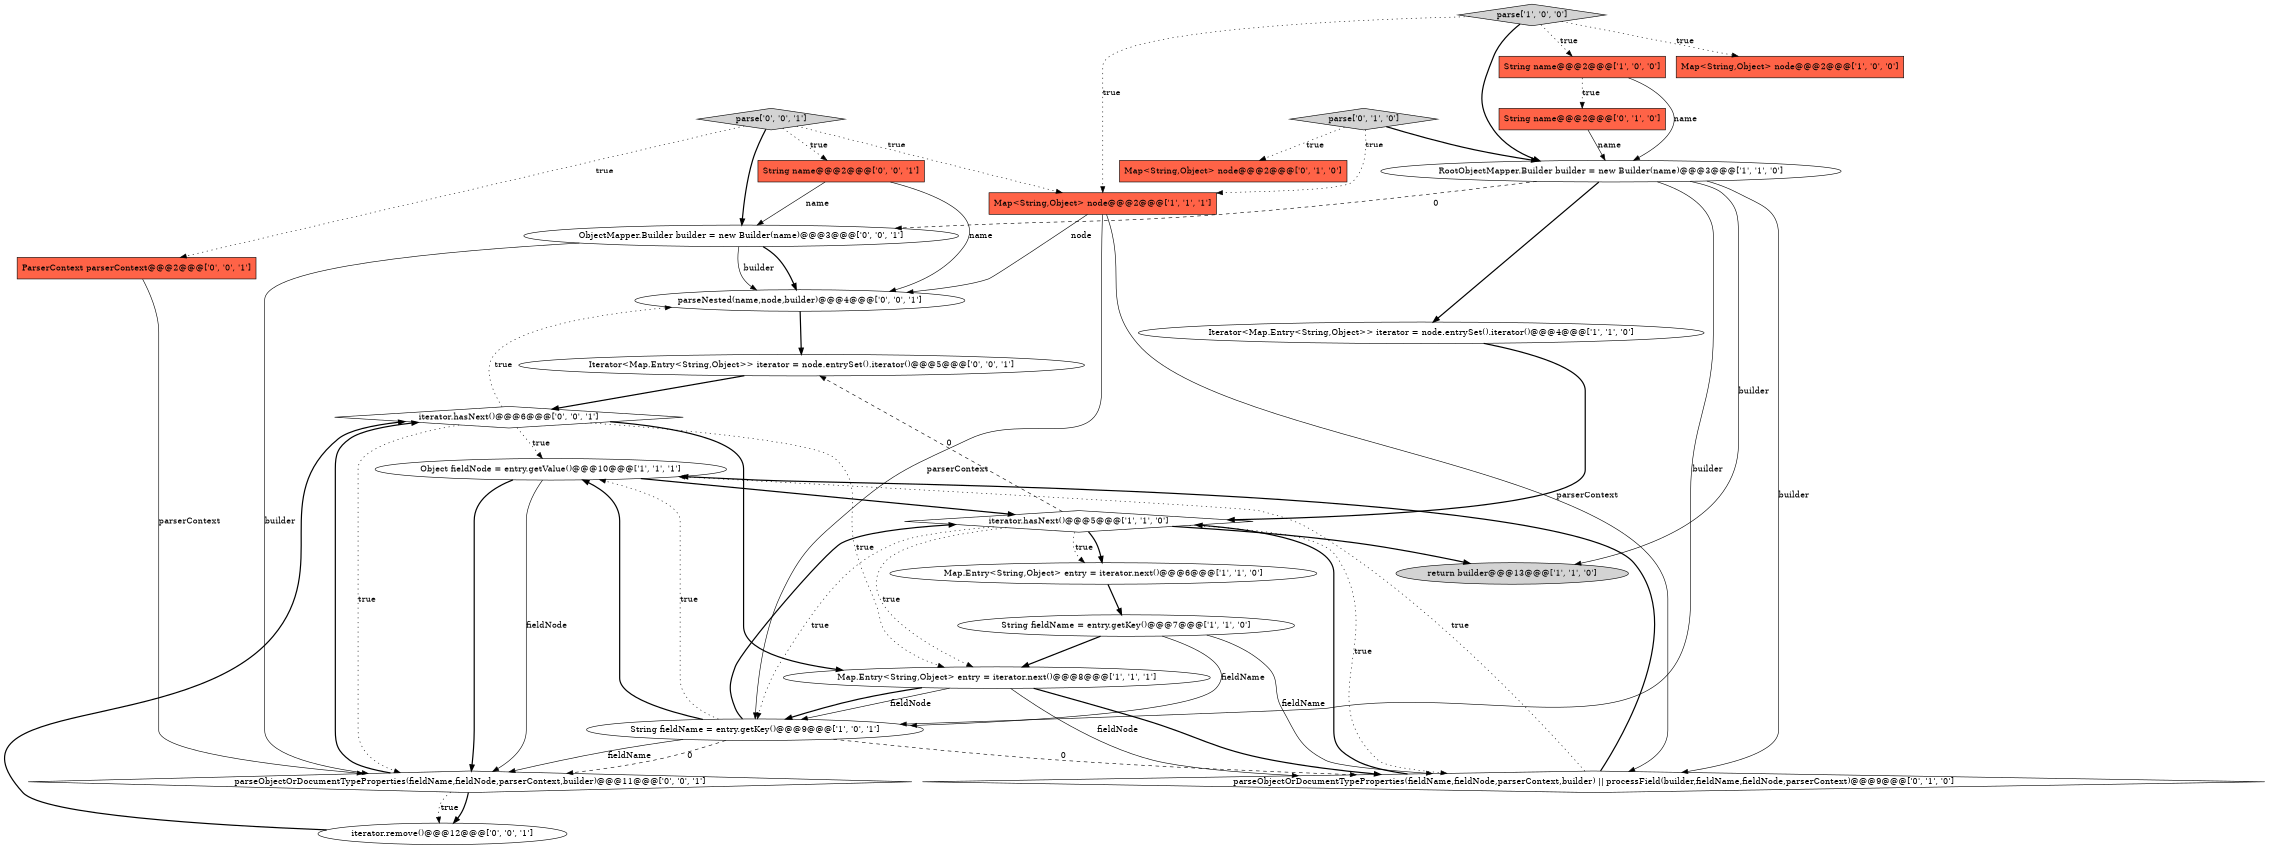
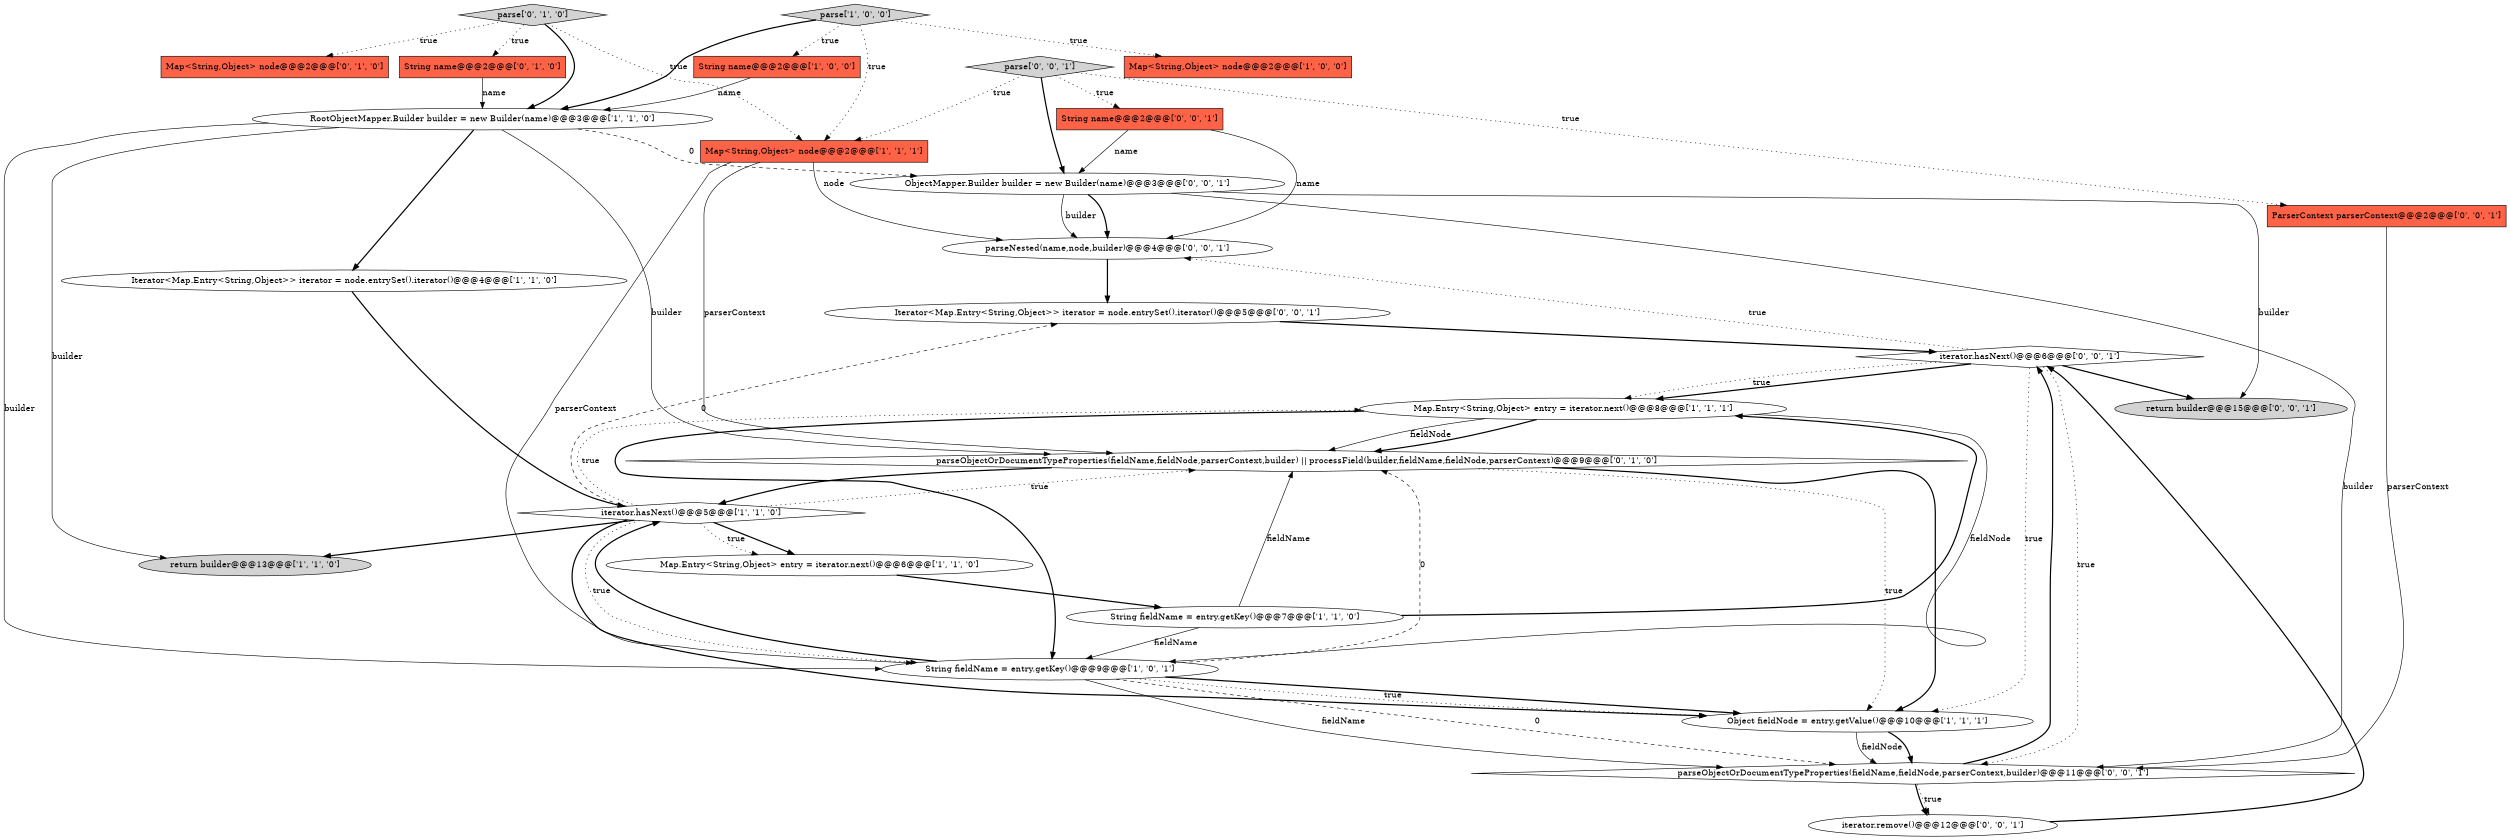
edge "String name@@@2@@@['1', '0', '0']" -> "String name@@@2@@@['0', '1', '0']": now "parse['0', '1', '0']" -> "String name@@@2@@@['0', '1', '0']"
node "return builder@@@15@@@['0', '0', '1']": added
edge "Object fieldNode = entry.getValue()@@@10@@@['1', '1', '1']" -> "iterator.hasNext()@@@5@@@['1', '1', '0']": reversed
